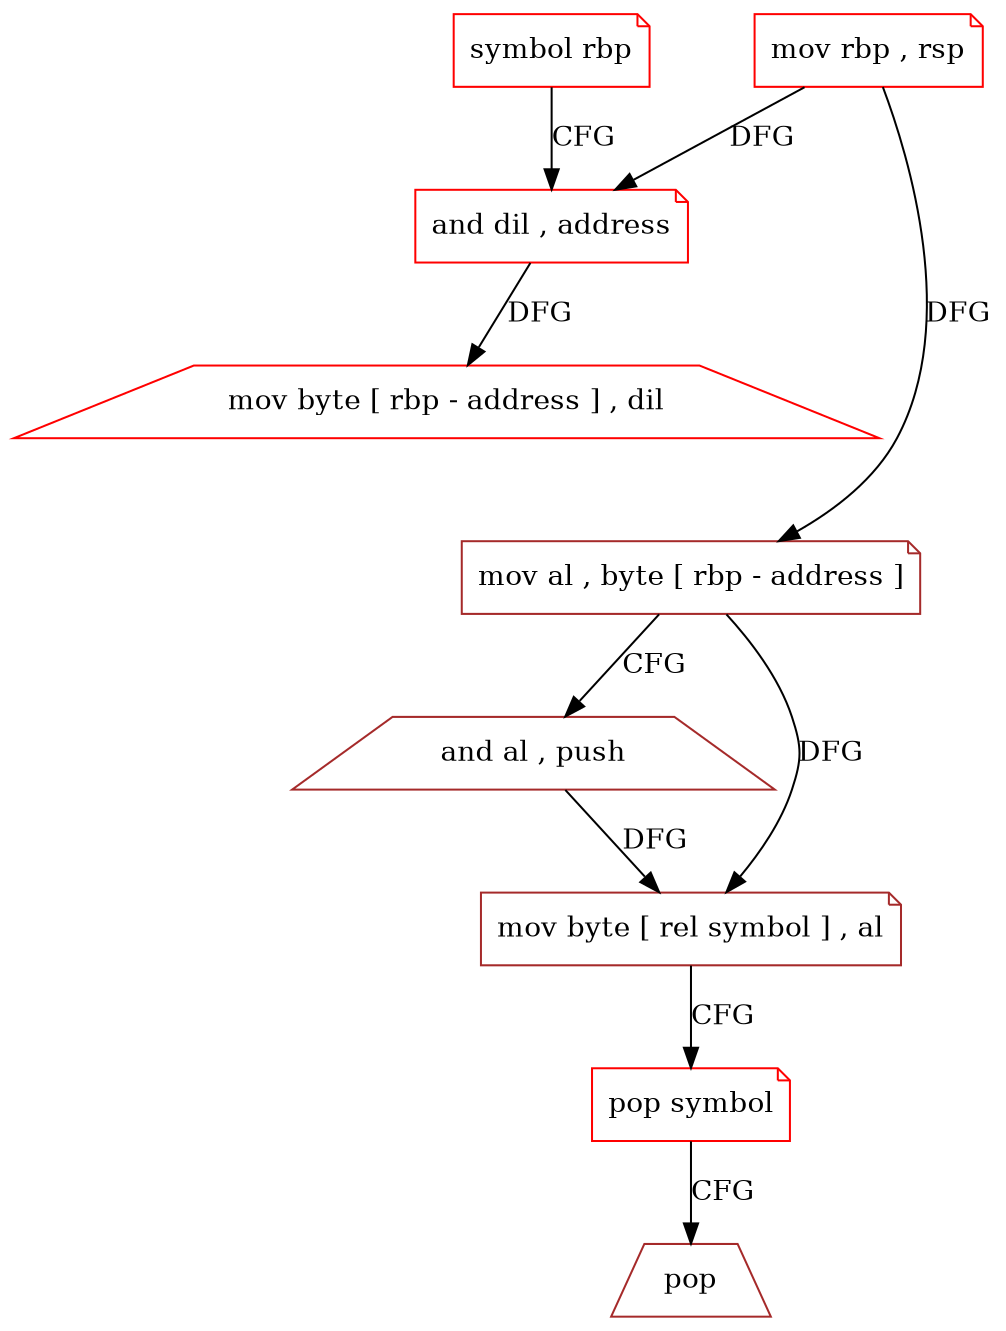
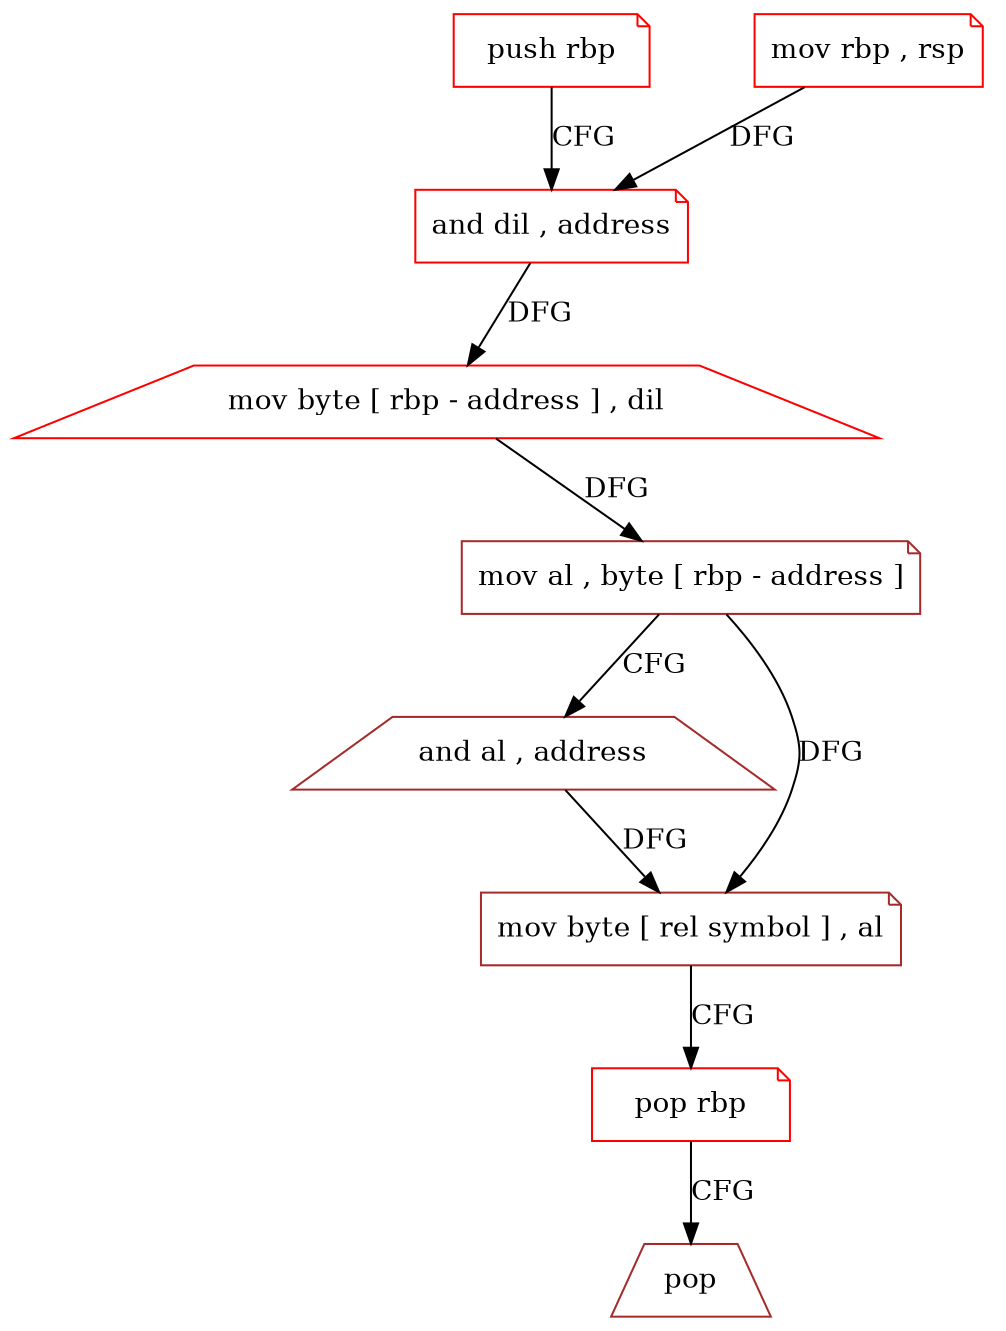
node "symbol rbp": label "symbol rbp" -> "push rbp"
edge "mov rbp , rsp" -> "mov al , byte [ rbp - address ]": now "mov byte [ rbp - address ] , dil" -> "mov al , byte [ rbp - address ]"
node "and al , push": label "and al , push" -> "and al , address"
node "pop symbol": label "pop symbol" -> "pop rbp"
